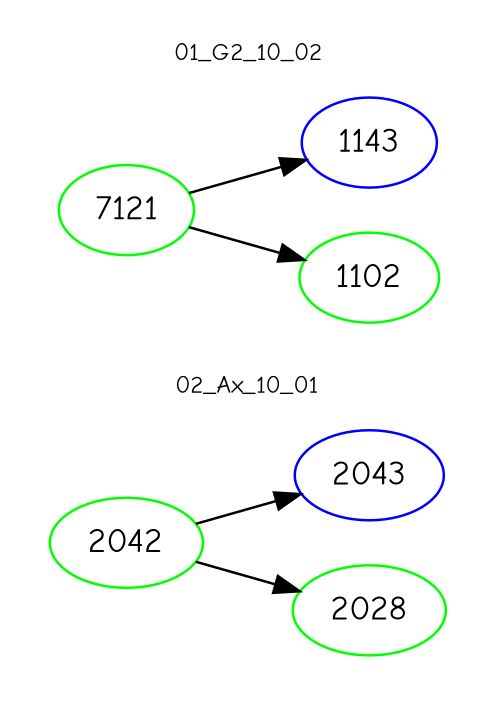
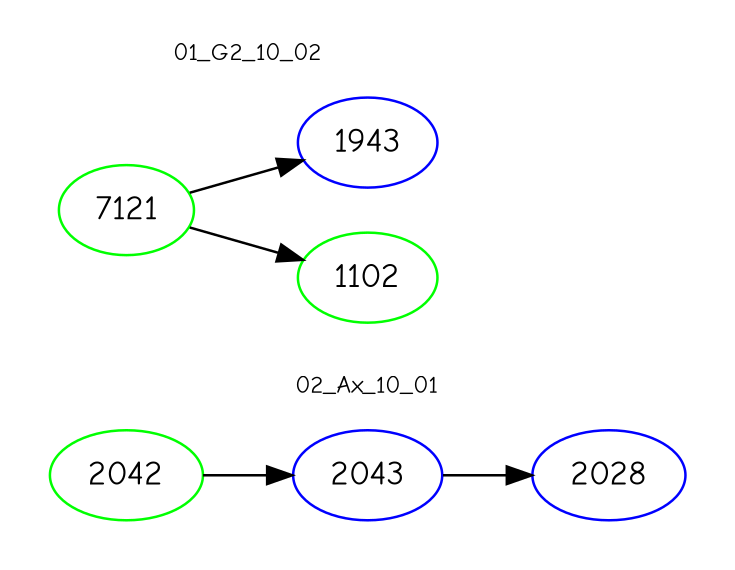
node "1143": label "1143" -> "1943"
edge "2042" -> "2028": now "2043" -> "2028"
node "2028": color green -> blue
